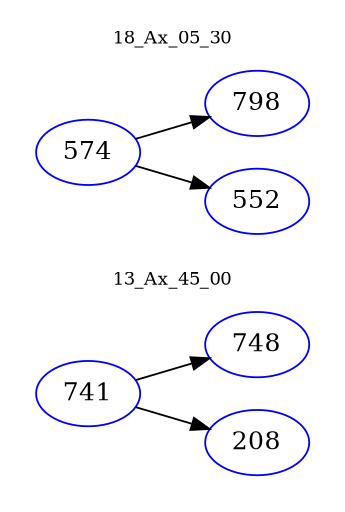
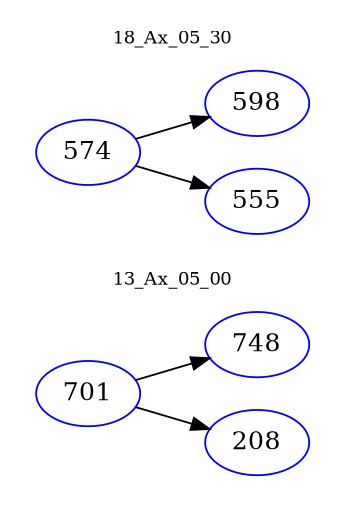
node "798": label "798" -> "598"
node "552": label "552" -> "555"
cluster "13_Ax_45_00": label "13_Ax_45_00" -> "13_Ax_05_00"
node "741": label "741" -> "701"
